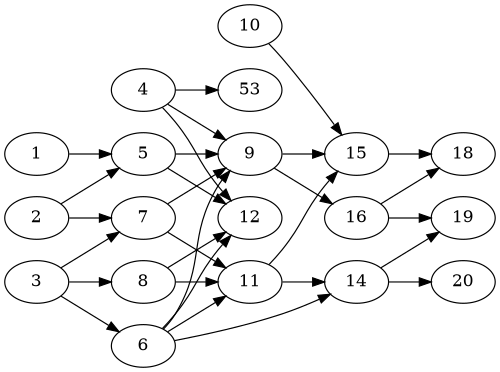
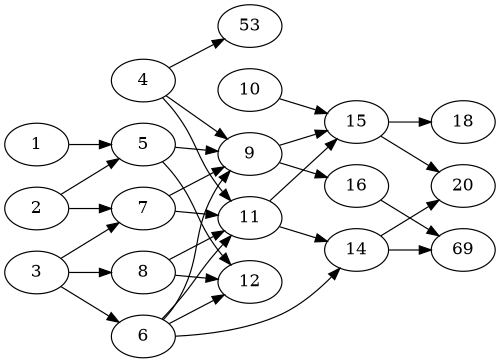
edge "4" -> "12": now "4" -> "11"
edge "15" -> "20": added
edge "16" -> "18": removed
node "19": label "19" -> "69"
